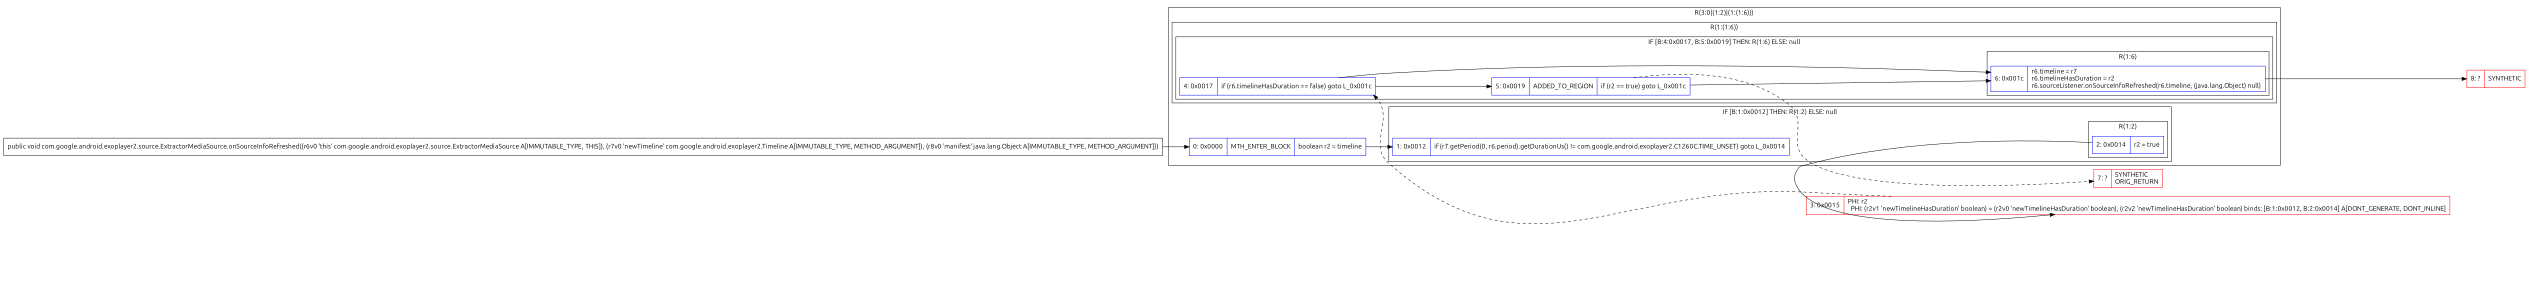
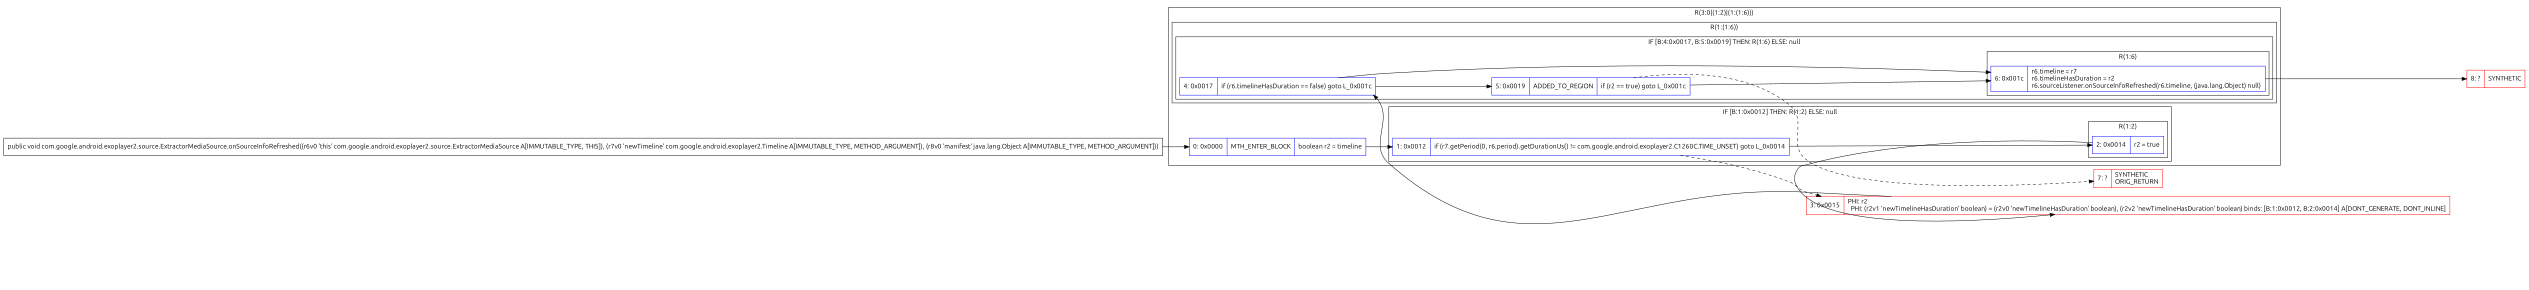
edge "1: 0x0012" -> "2: 0x0014": added
edge "1: 0x0012" -> "3: 0x0015": added
edge "3: 0x0015" -> "4: 0x0017": style dashed -> solid
